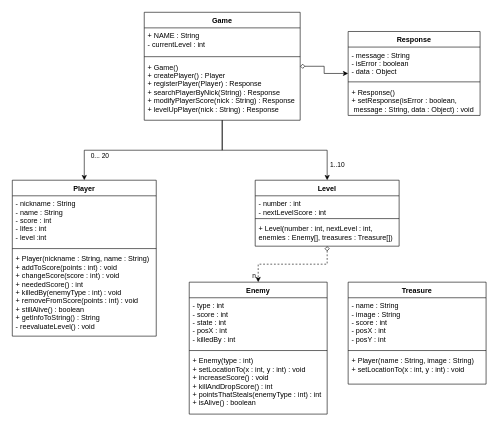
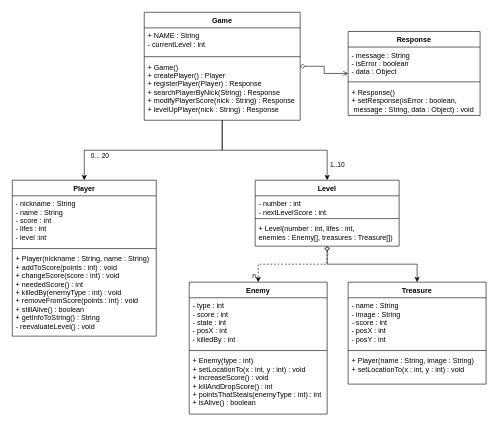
edge "Game" -- "Response": arrowhead classic -> open
node "+ Level(number : int, nextLevel : int, enemies : Enemy[], treasures : Treasure[])": label "+ Level(number : int, nextLevel : int, enemies : Enemy[], treasures : Treasure[])" -> "+ Level(number : int, lifes : int, enemies : Enemy[], treasures : Treasure[])"
edge "Level" -- "Treasure": added
